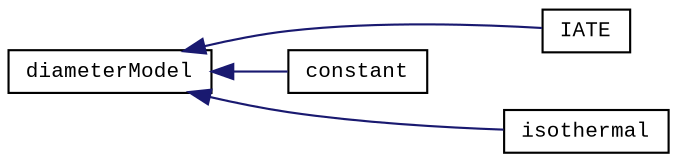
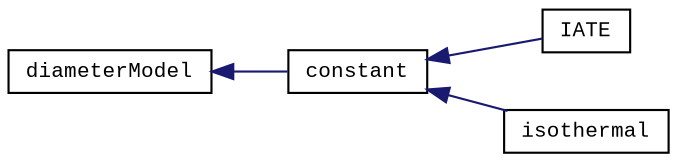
edge "IATE" -> "diameterModel": now "IATE" -> "constant"
edge "isothermal" -> "diameterModel": now "isothermal" -> "constant"
